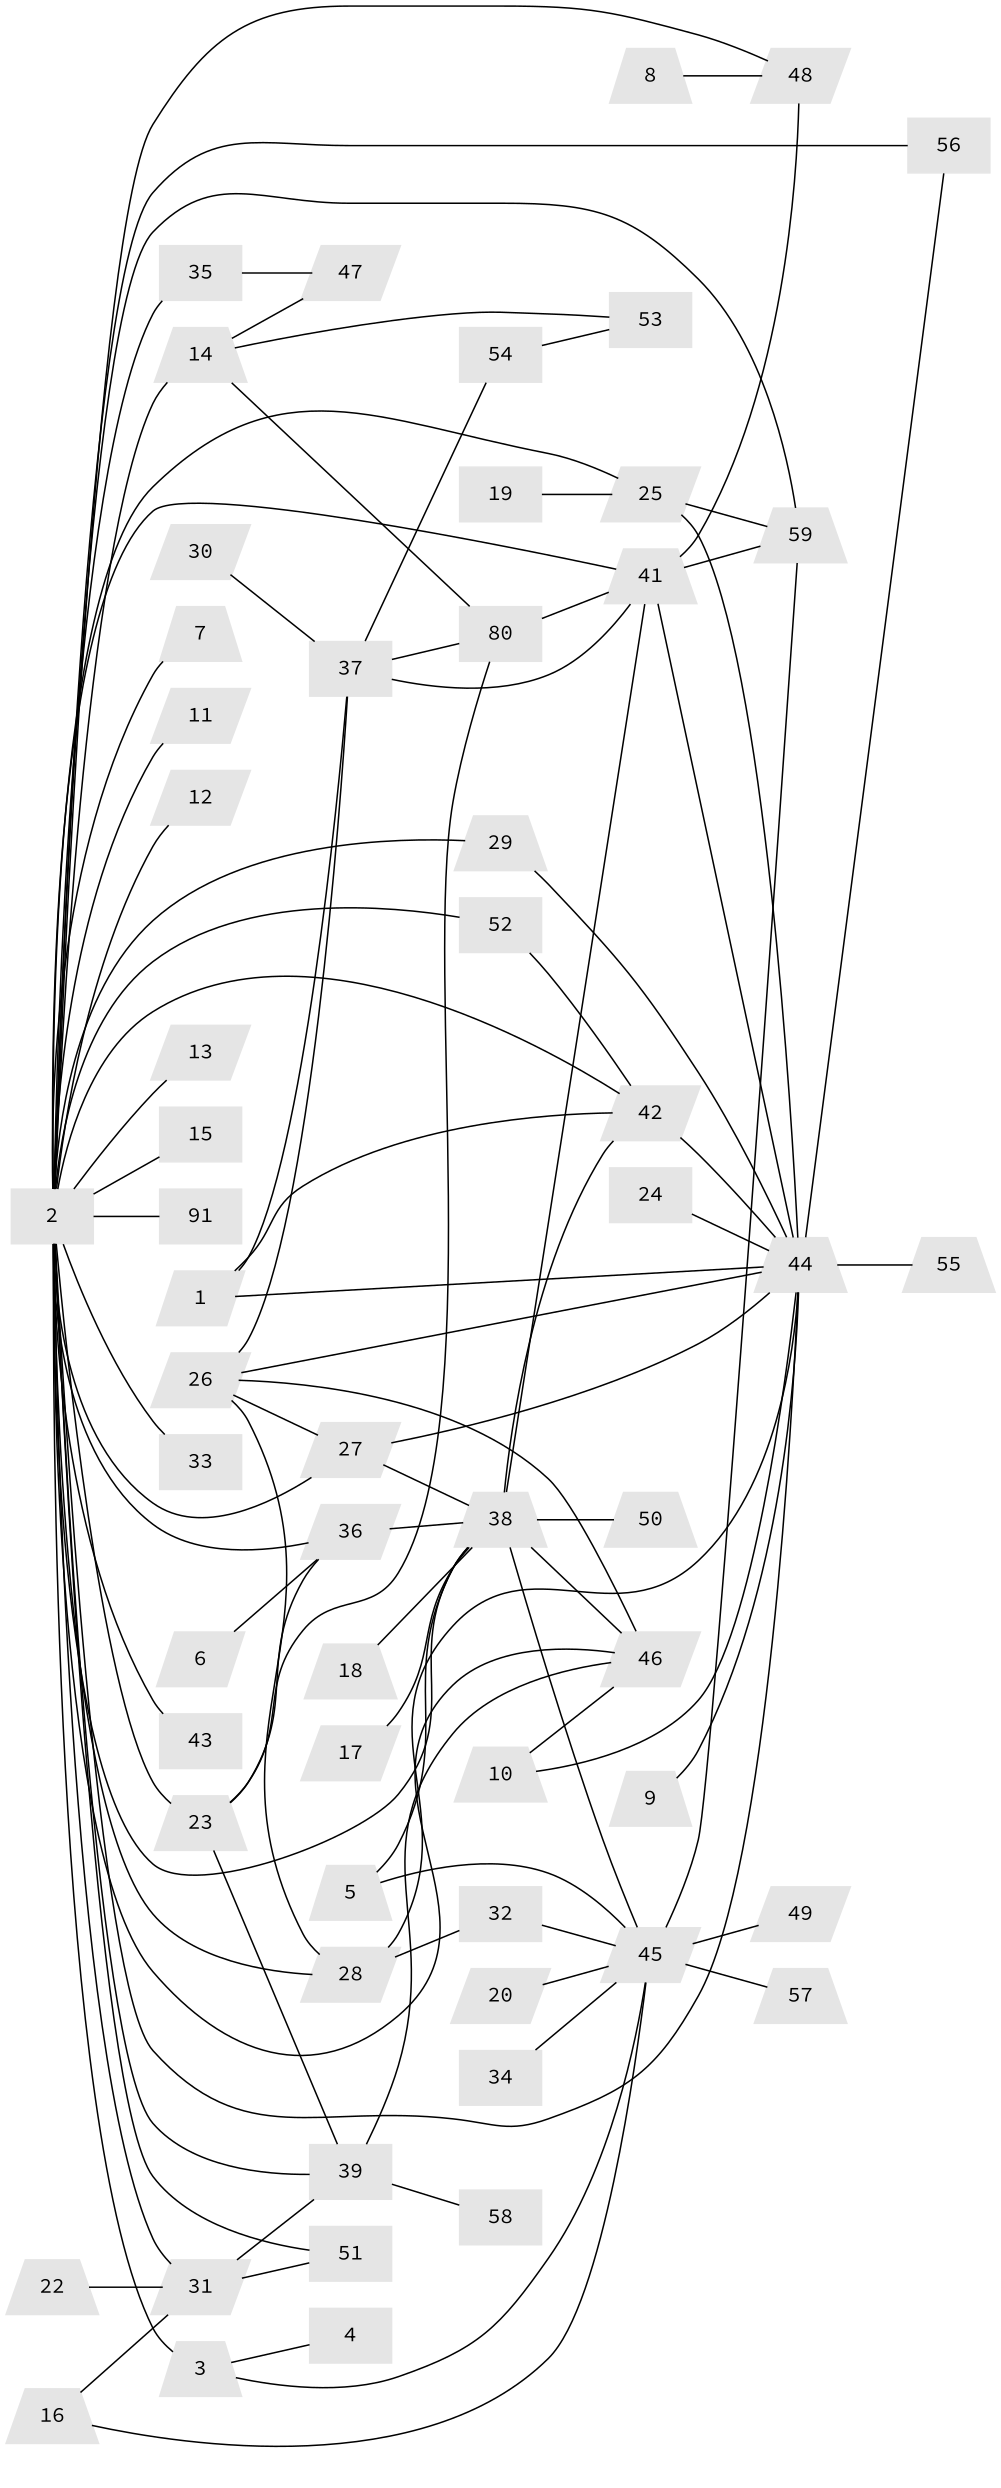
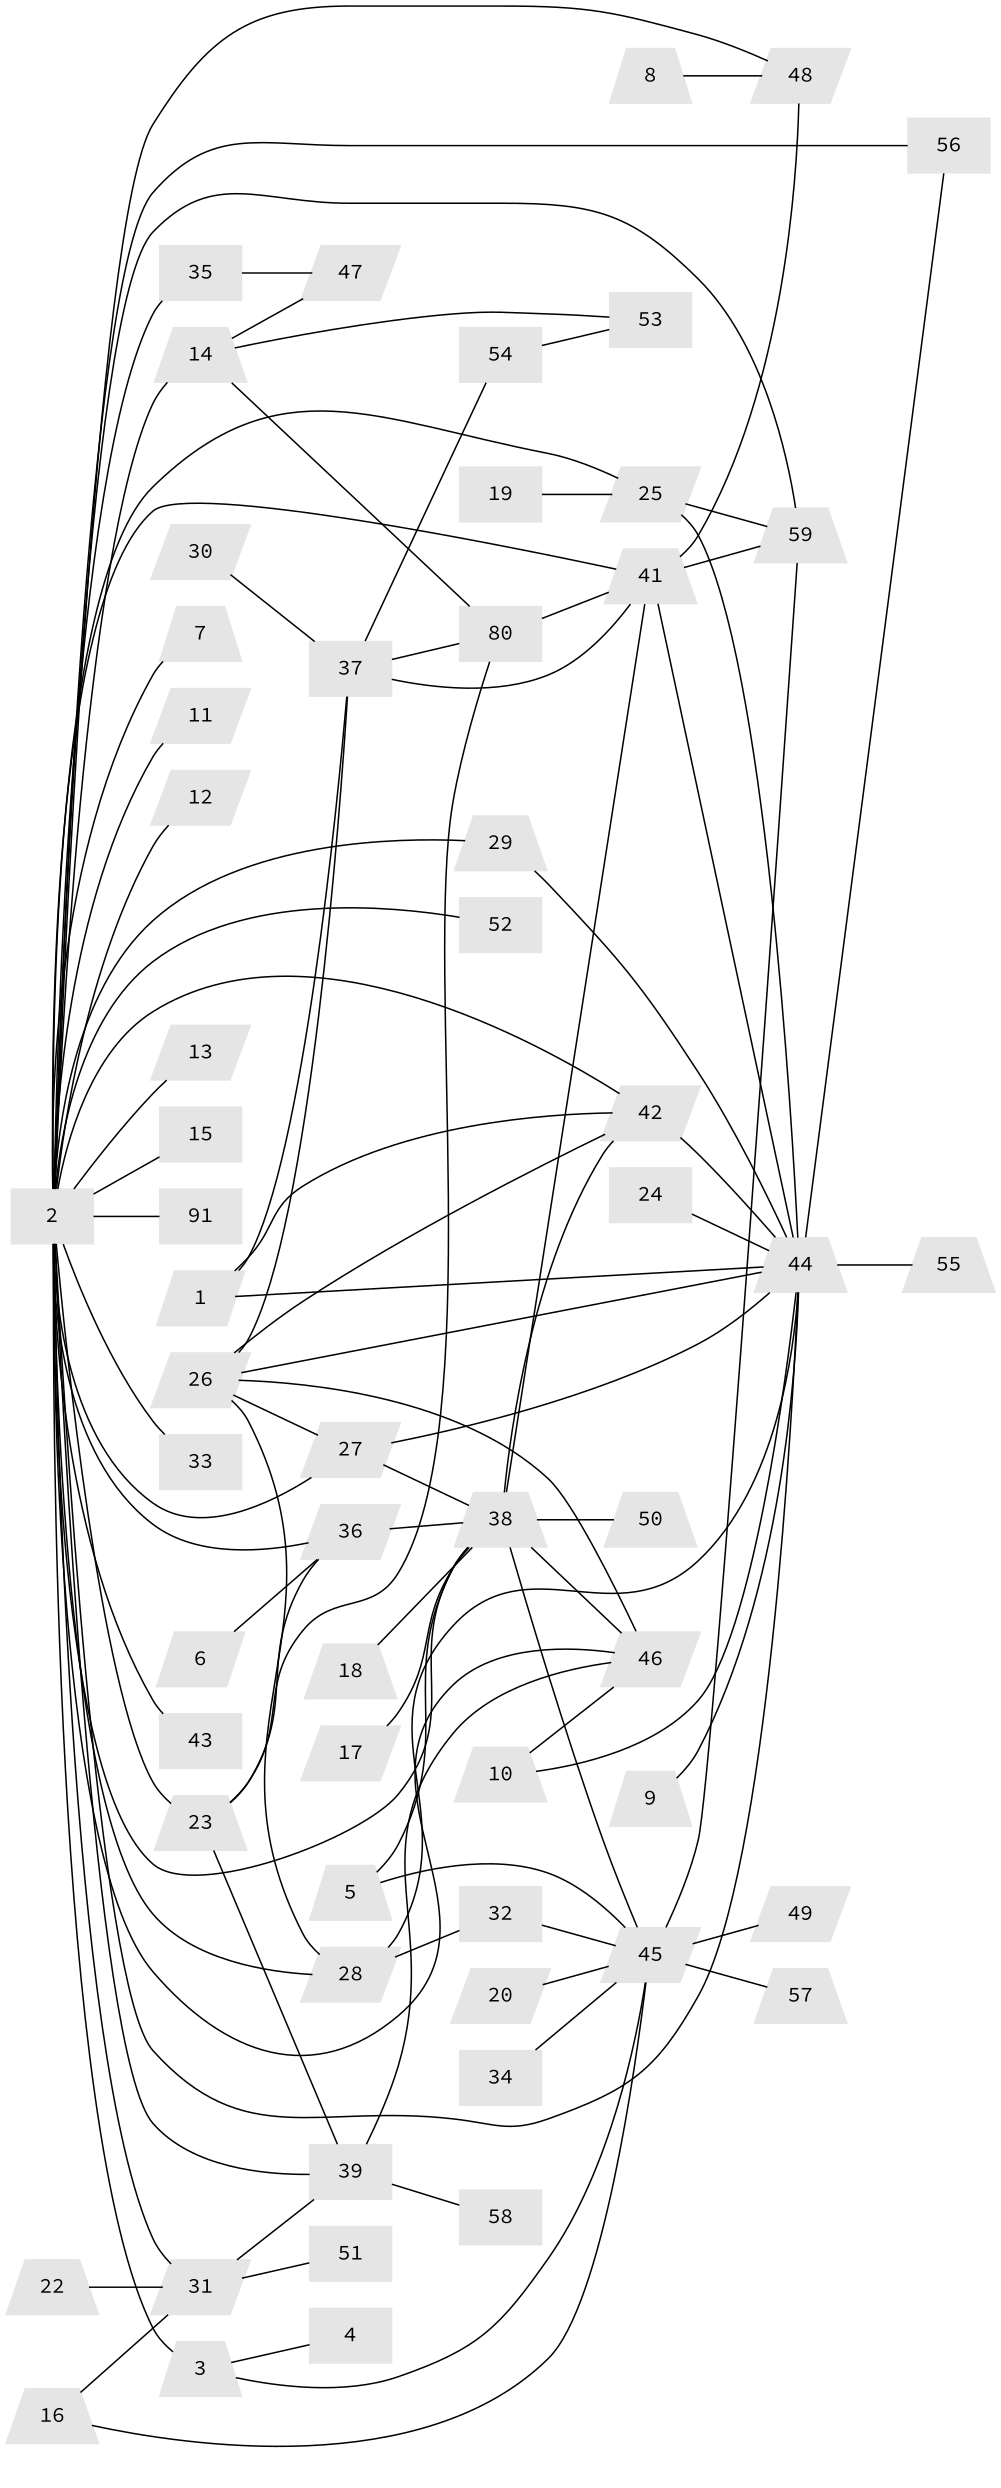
edge "52" -- "42": now "26" -- "42"
edge "2" -- "51": removed
